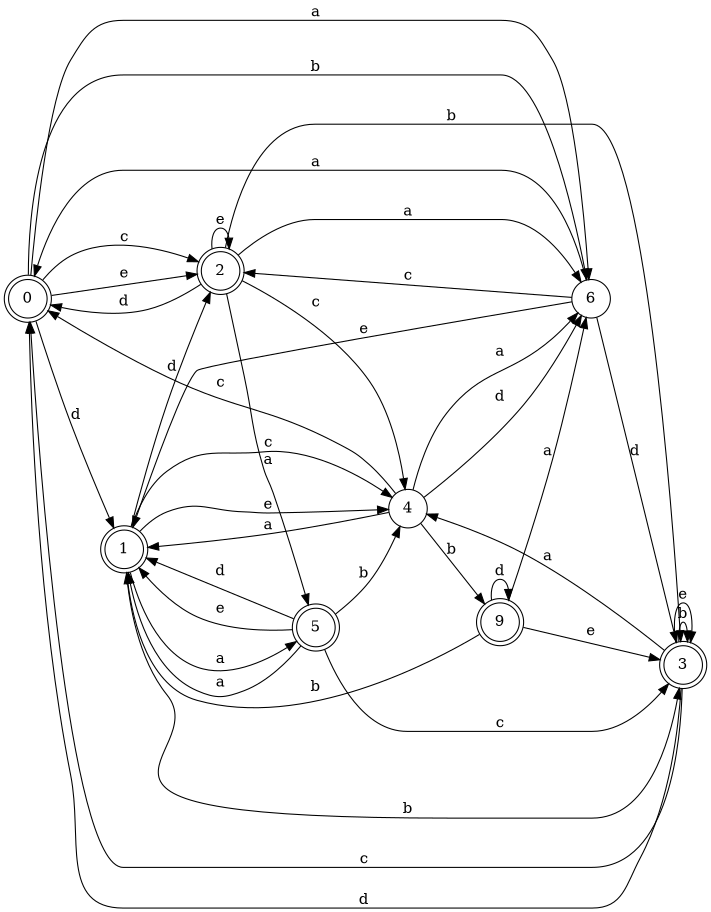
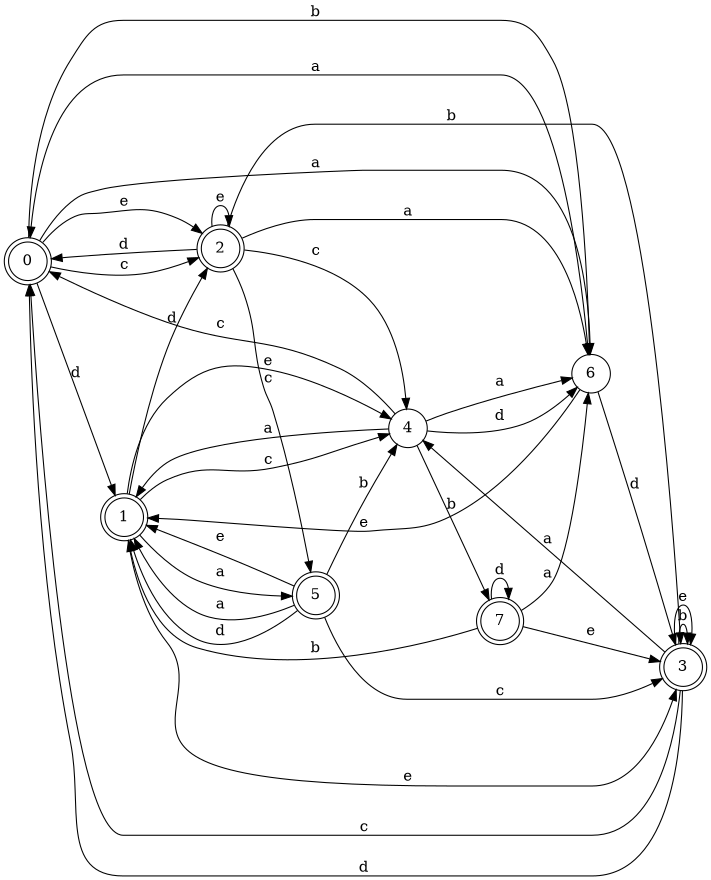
edge "6" -> "2": removed, label "c"
edge "2" -> "5": label "a" -> "c"
node "9": label "9" -> "7"
edge "1" -> "3": label "b" -> "e"
